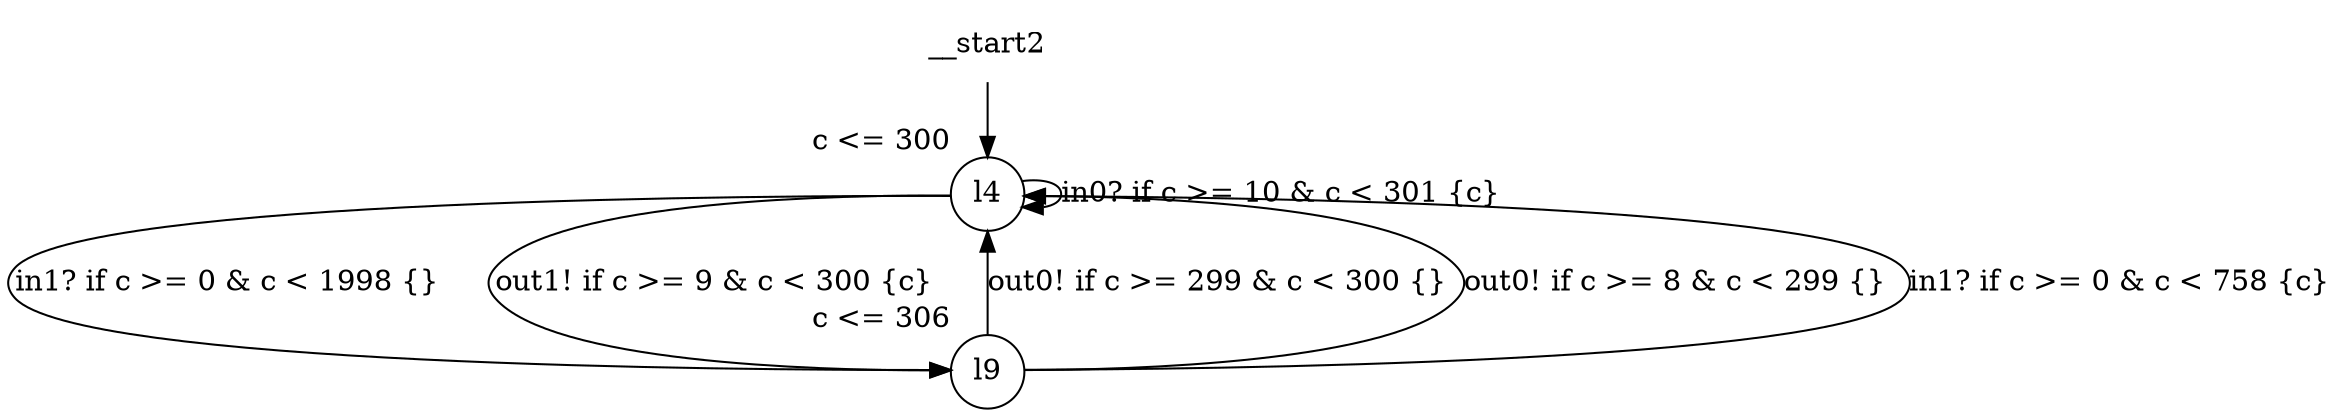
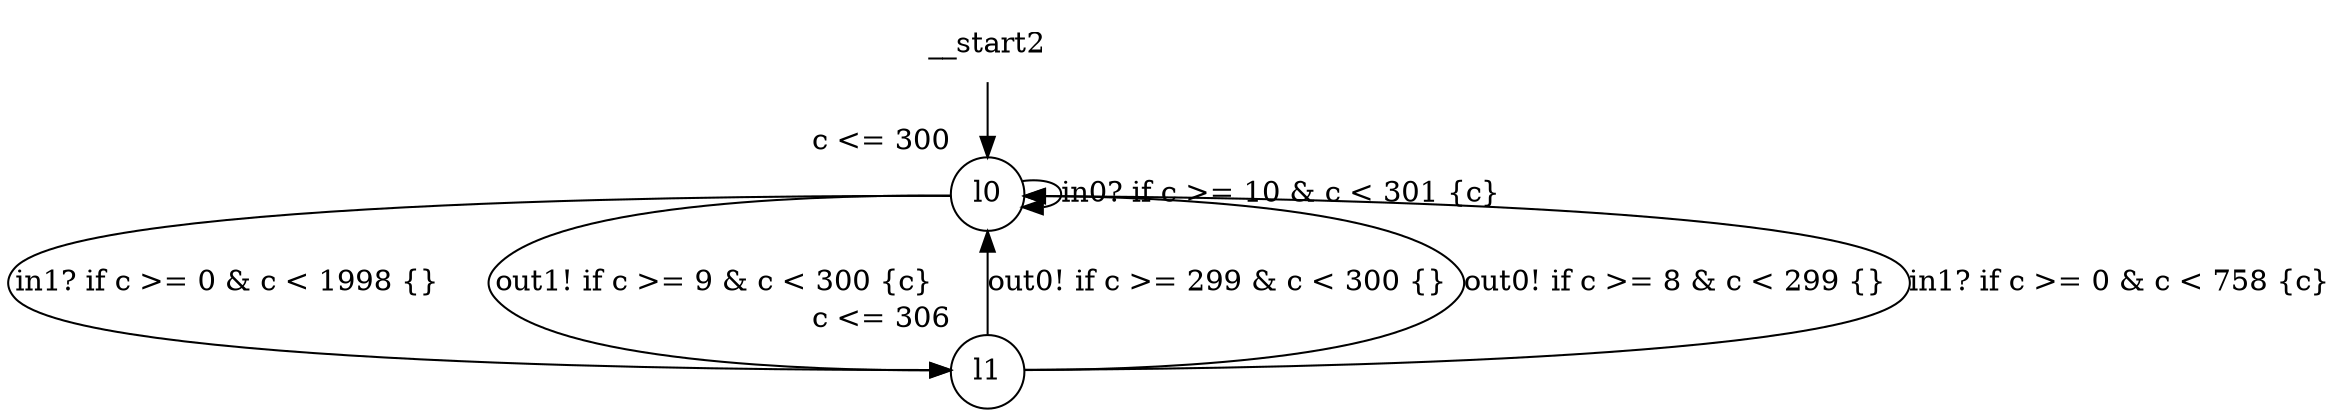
node "l4 c <= 300": label "l4 c <= 300" -> "l0 c <= 300"
node "l9 c <= 306": label "l9 c <= 306" -> "l1 c <= 306"
